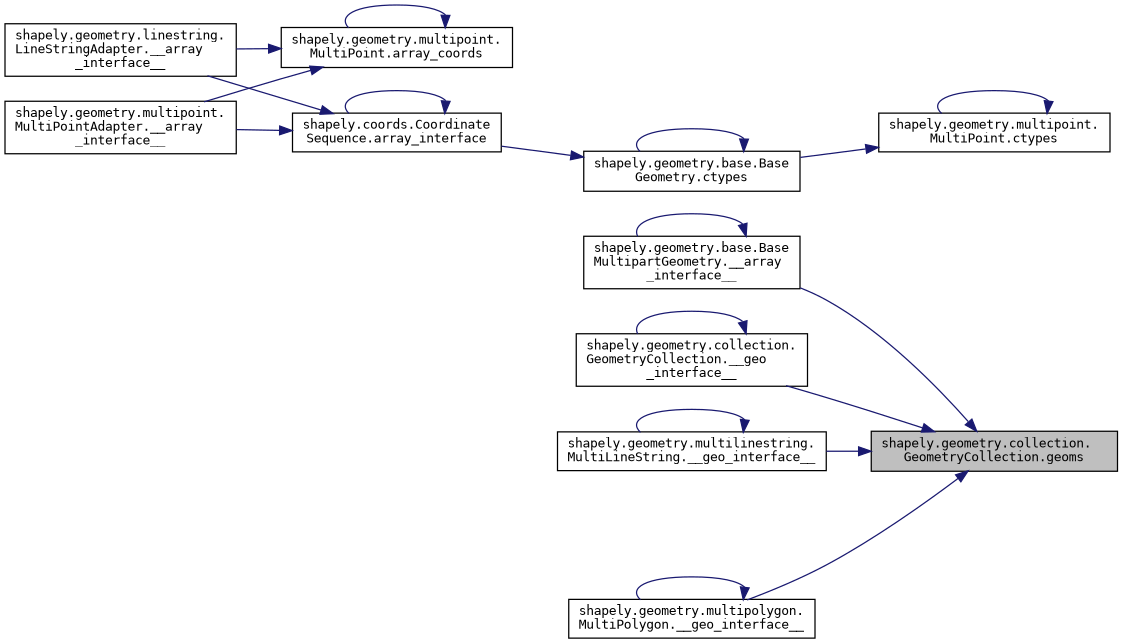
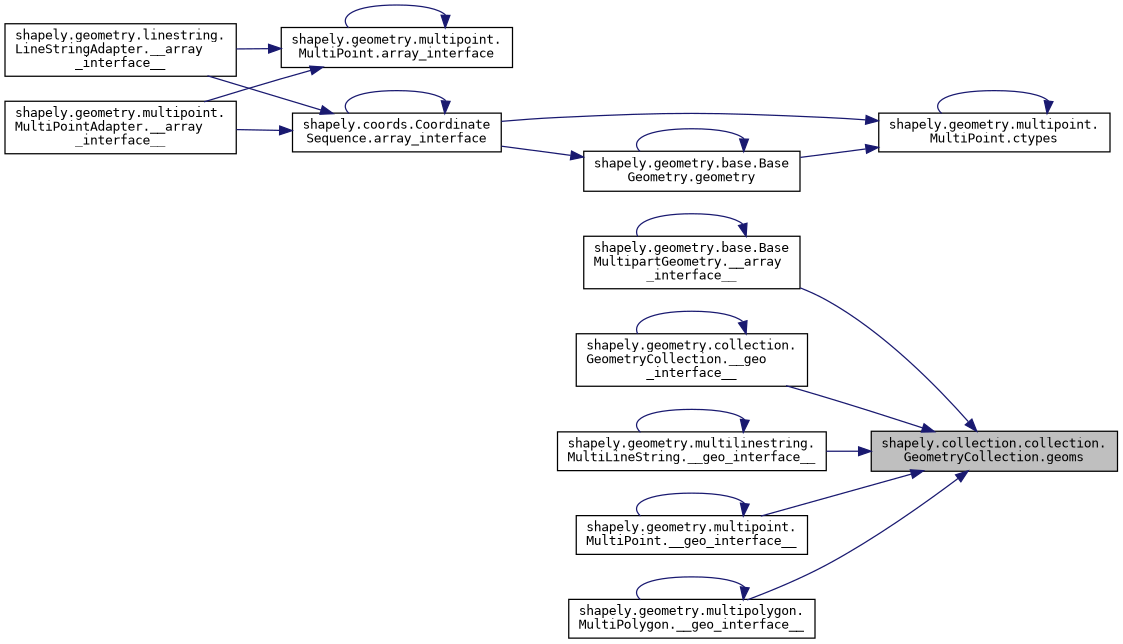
node "shapely.geometry.multipoint. MultiPoint.array_coords": label "shapely.geometry.multipoint. MultiPoint.array_coords" -> "shapely.geometry.multipoint. MultiPoint.array_interface"
edge "shapely.coords.Coordinate Sequence.array_interface" -> "shapely.geometry.multipoint. MultiPoint.ctypes": added
node "shapely.geometry.base.Base Geometry.ctypes": label "shapely.geometry.base.Base Geometry.ctypes" -> "shapely.geometry.base.Base Geometry.geometry"
node "shapely.geometry.collection. GeometryCollection.geoms": label "shapely.geometry.collection. GeometryCollection.geoms" -> "shapely.collection.collection. GeometryCollection.geoms"
node "shapely.geometry.multipoint. MultiPoint.__geo_interface__": added
